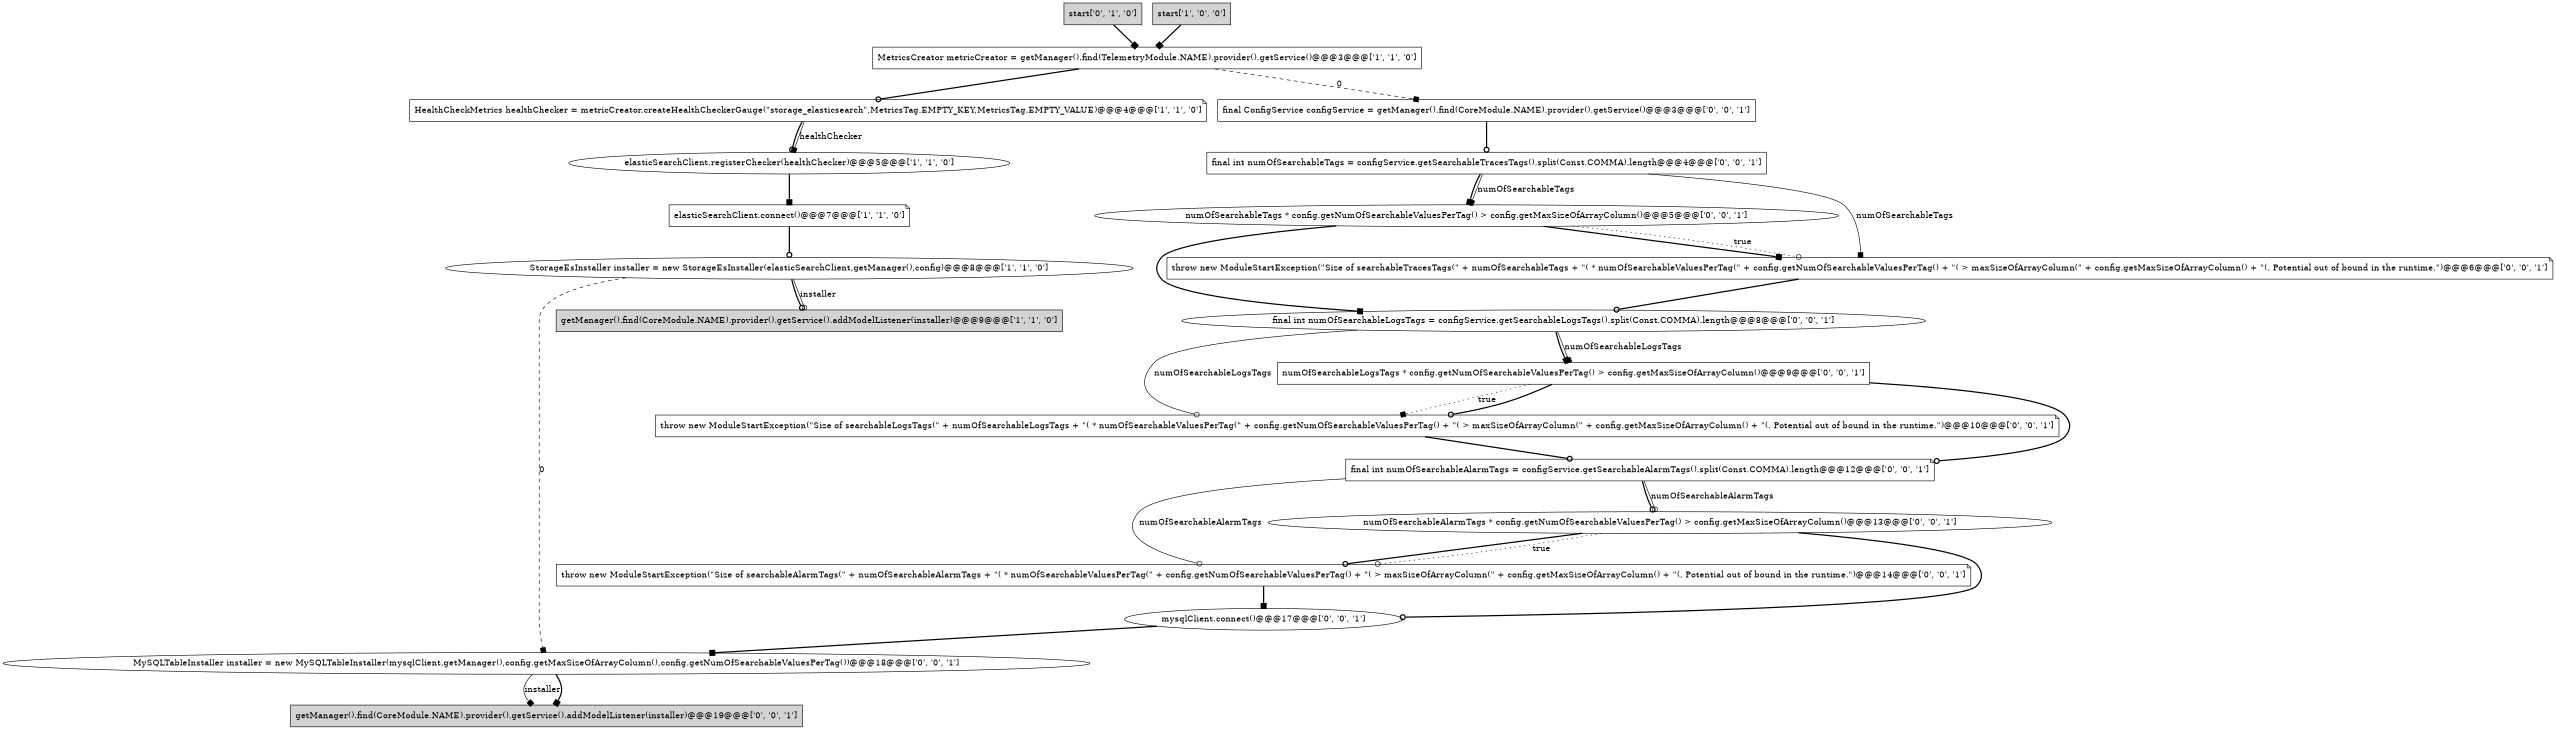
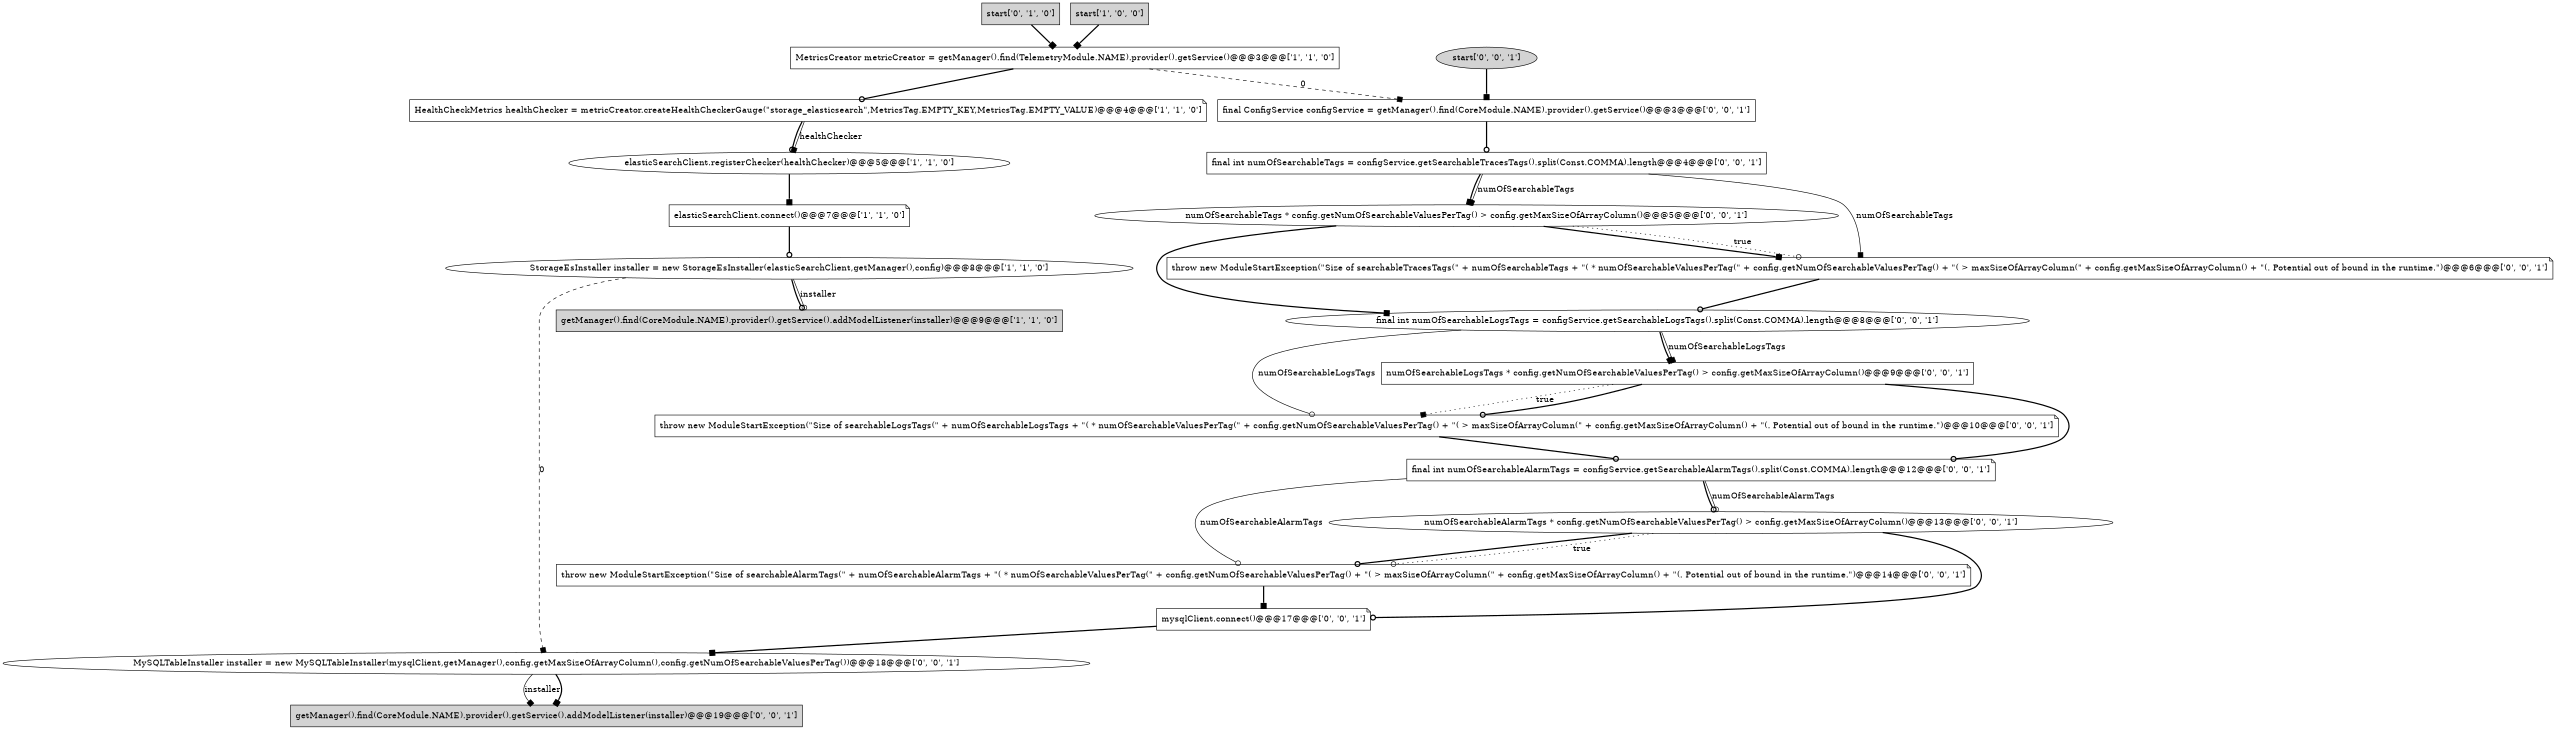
node "start['0', '0', '1']": added
node "mysqlClient.connect()@@@17@@@['0', '0', '1']": shape ellipse -> note
